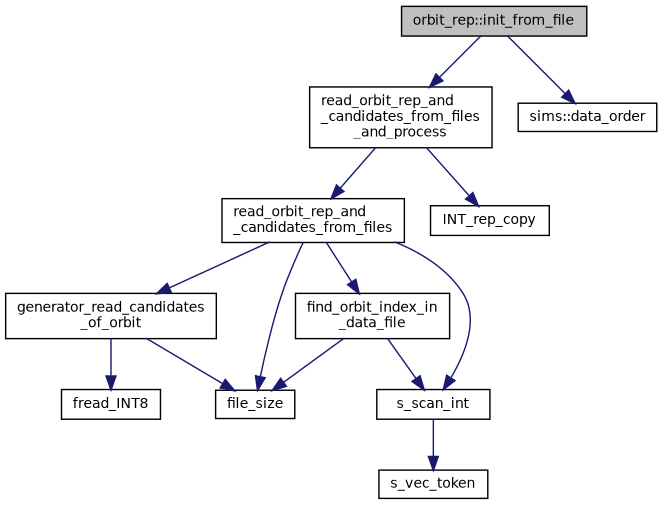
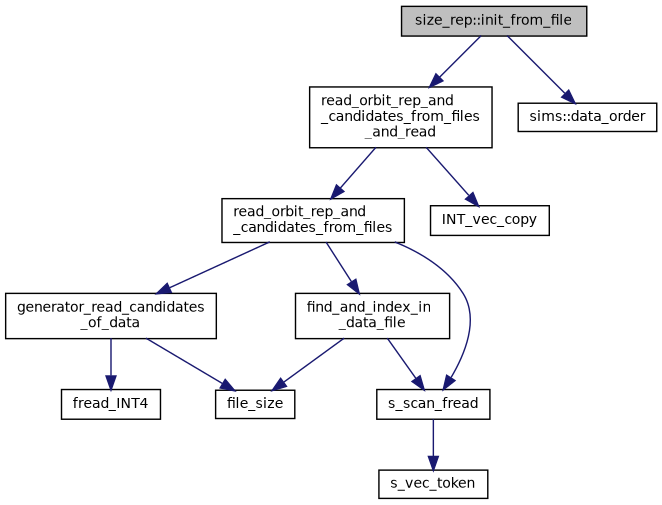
node "orbit_rep::init_from_file": label "orbit_rep::init_from_file" -> "size_rep::init_from_file"
node "read_orbit_rep_and _candidates_from_files _and_process": label "read_orbit_rep_and _candidates_from_files _and_process" -> "read_orbit_rep_and _candidates_from_files _and_read"
node "INT_rep_copy": label "INT_rep_copy" -> "INT_vec_copy"
edge "read_orbit_rep_and _candidates_from_files" -> "file_size": removed
node "generator_read_candidates _of_orbit": label "generator_read_candidates _of_orbit" -> "generator_read_candidates _of_data"
node "find_orbit_index_in _data_file": label "find_orbit_index_in _data_file" -> "find_and_index_in _data_file"
node "fread_INT8": label "fread_INT8" -> "fread_INT4"
node "s_scan_int": label "s_scan_int" -> "s_scan_fread"
